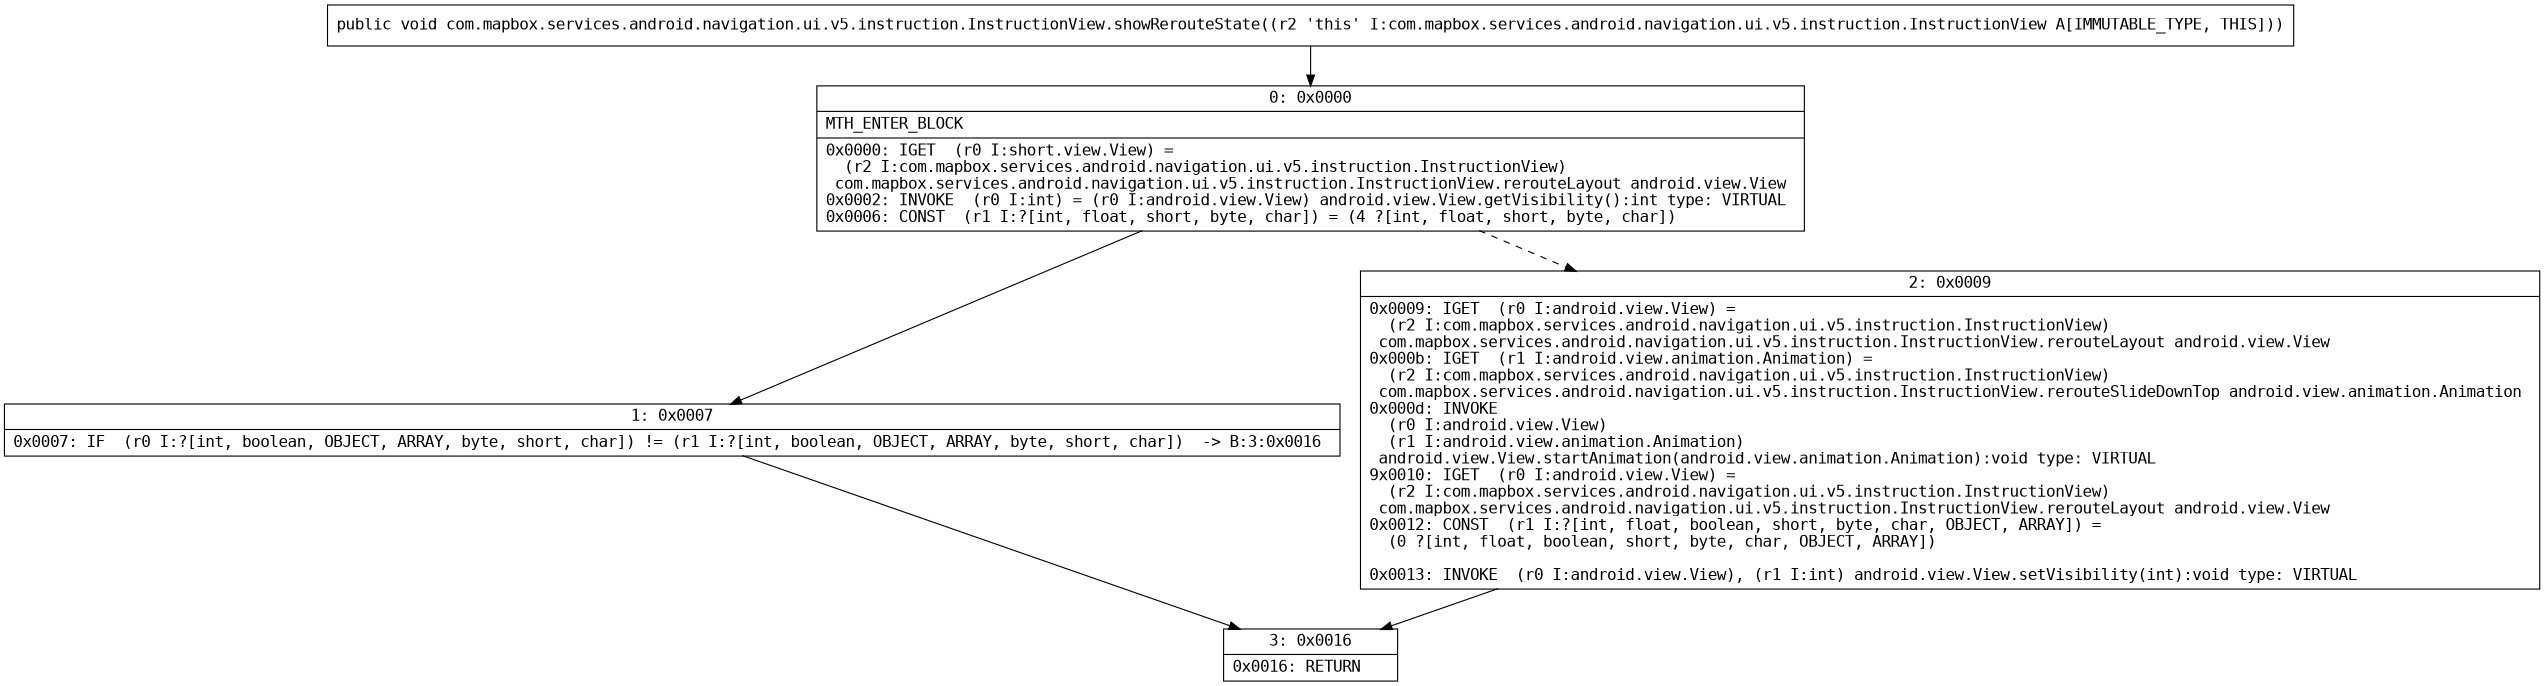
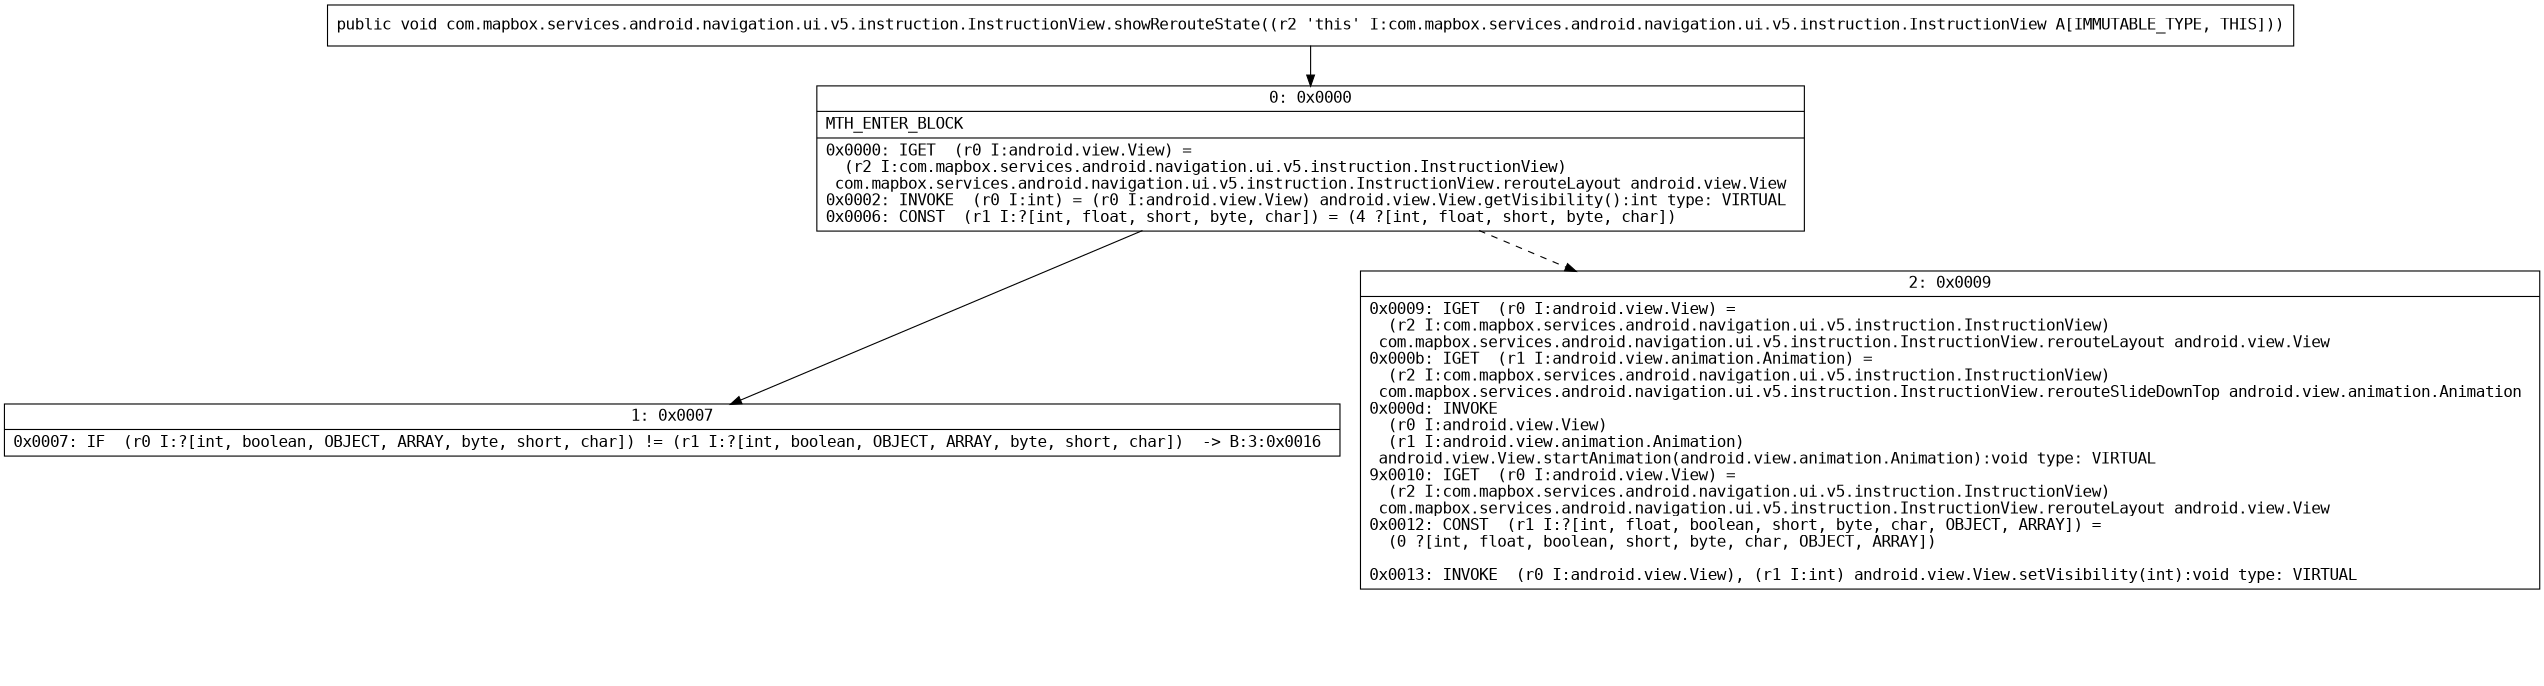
node "0: 0x0000": text "0x0000: IGET  (r0 I:short.view.View) =" -> "0x0000: IGET  (r0 I:android.view.View) ="
node "3: 0x0016": removed
